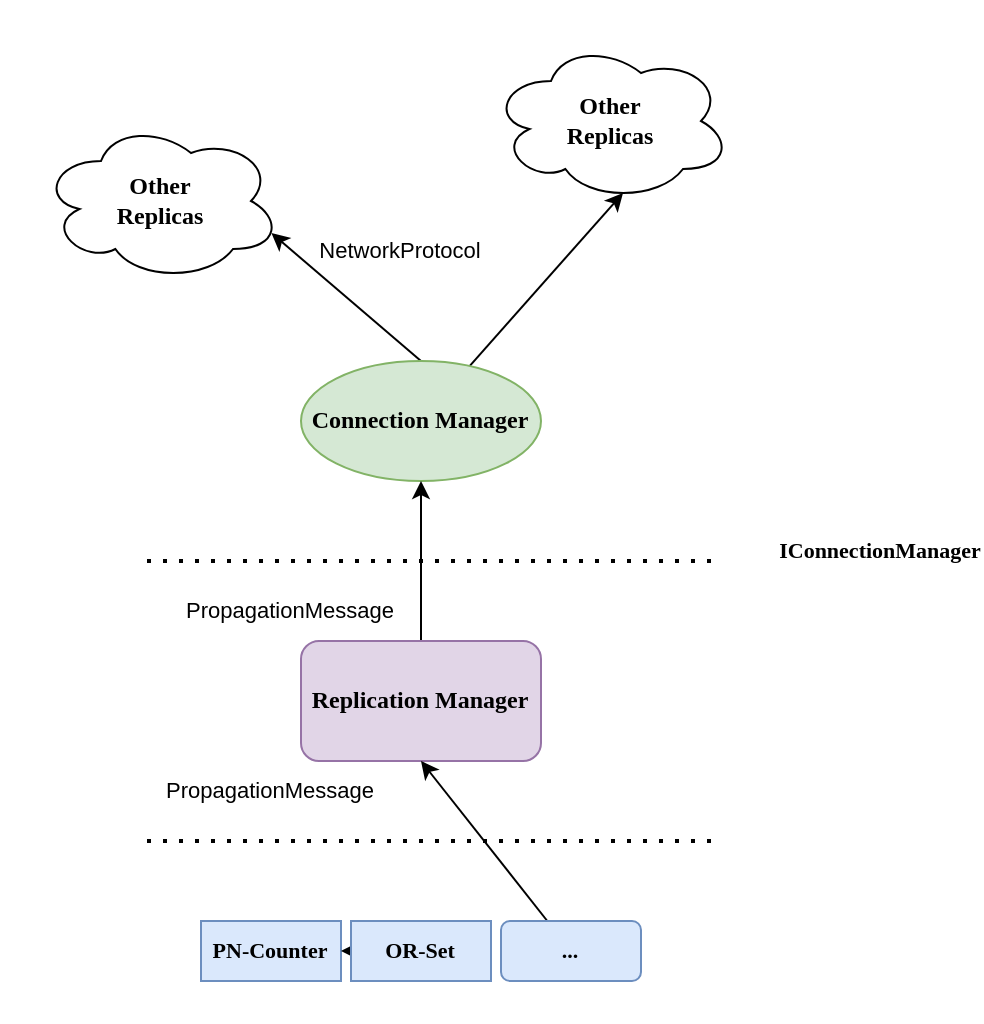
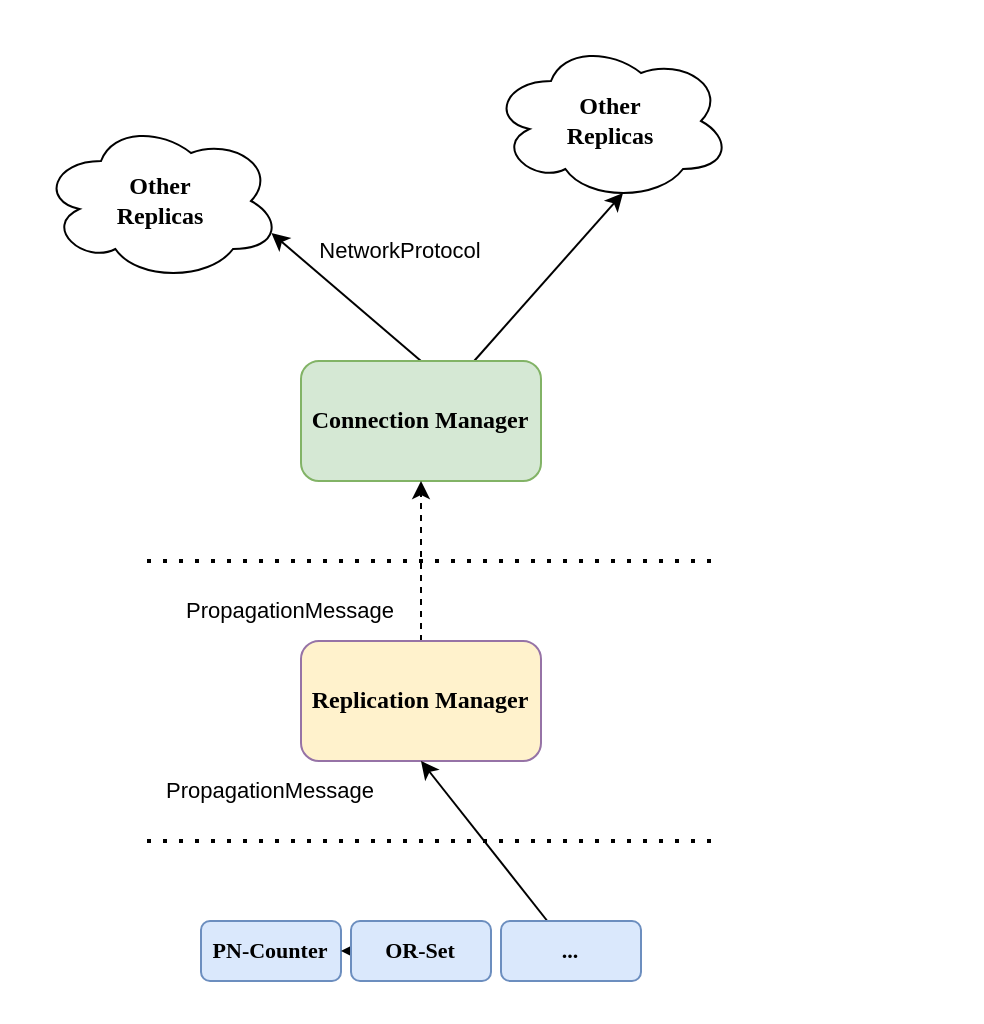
node "Connection Manager": shape ellipse -> rounded rectangle
node "IConnectionManager": removed
edge "Replication Manager" -> "Connection Manager": style solid -> dashed
node "Replication Manager": fillcolor #e1d5e7 -> #fff2cc
node "PN-Counter": shape rectangle -> rounded rectangle
node "OR-Set": shape rectangle -> rounded rectangle
